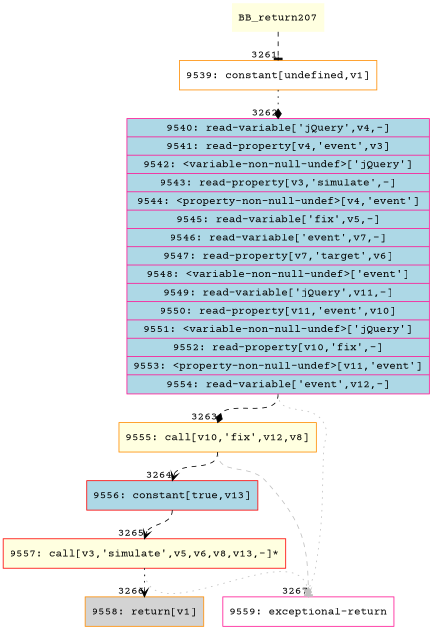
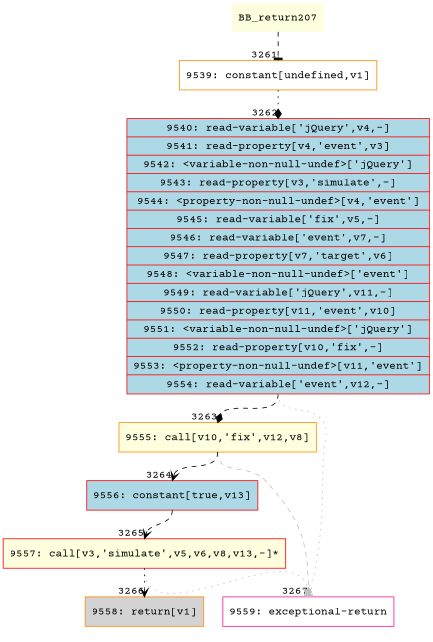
node "9540: read-variable['jQuery',v4,-]": color deeppink -> red
